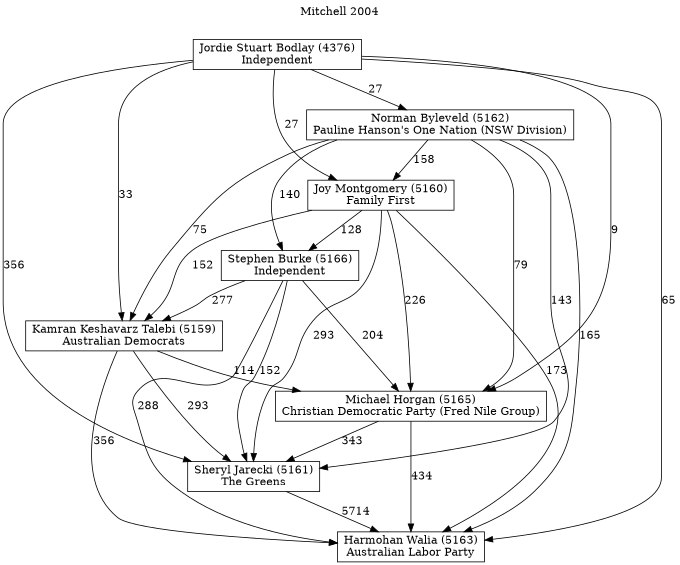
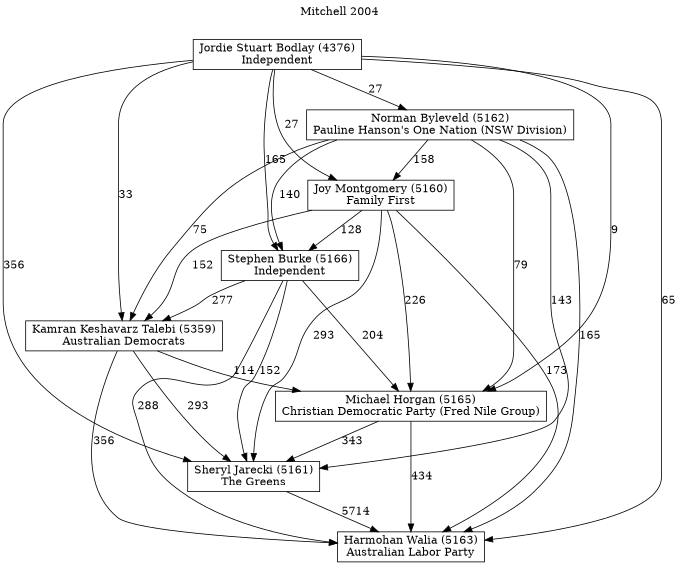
edge "Jordie Stuart Bodlay (4376) Independent" -> "Stephen Burke (5166) Independent": added, label "165"
node "Kamran Keshavarz Talebi (5159) Australian Democrats": label "Kamran Keshavarz Talebi (5159) Australian Democrats" -> "Kamran Keshavarz Talebi (5359) Australian Democrats"
